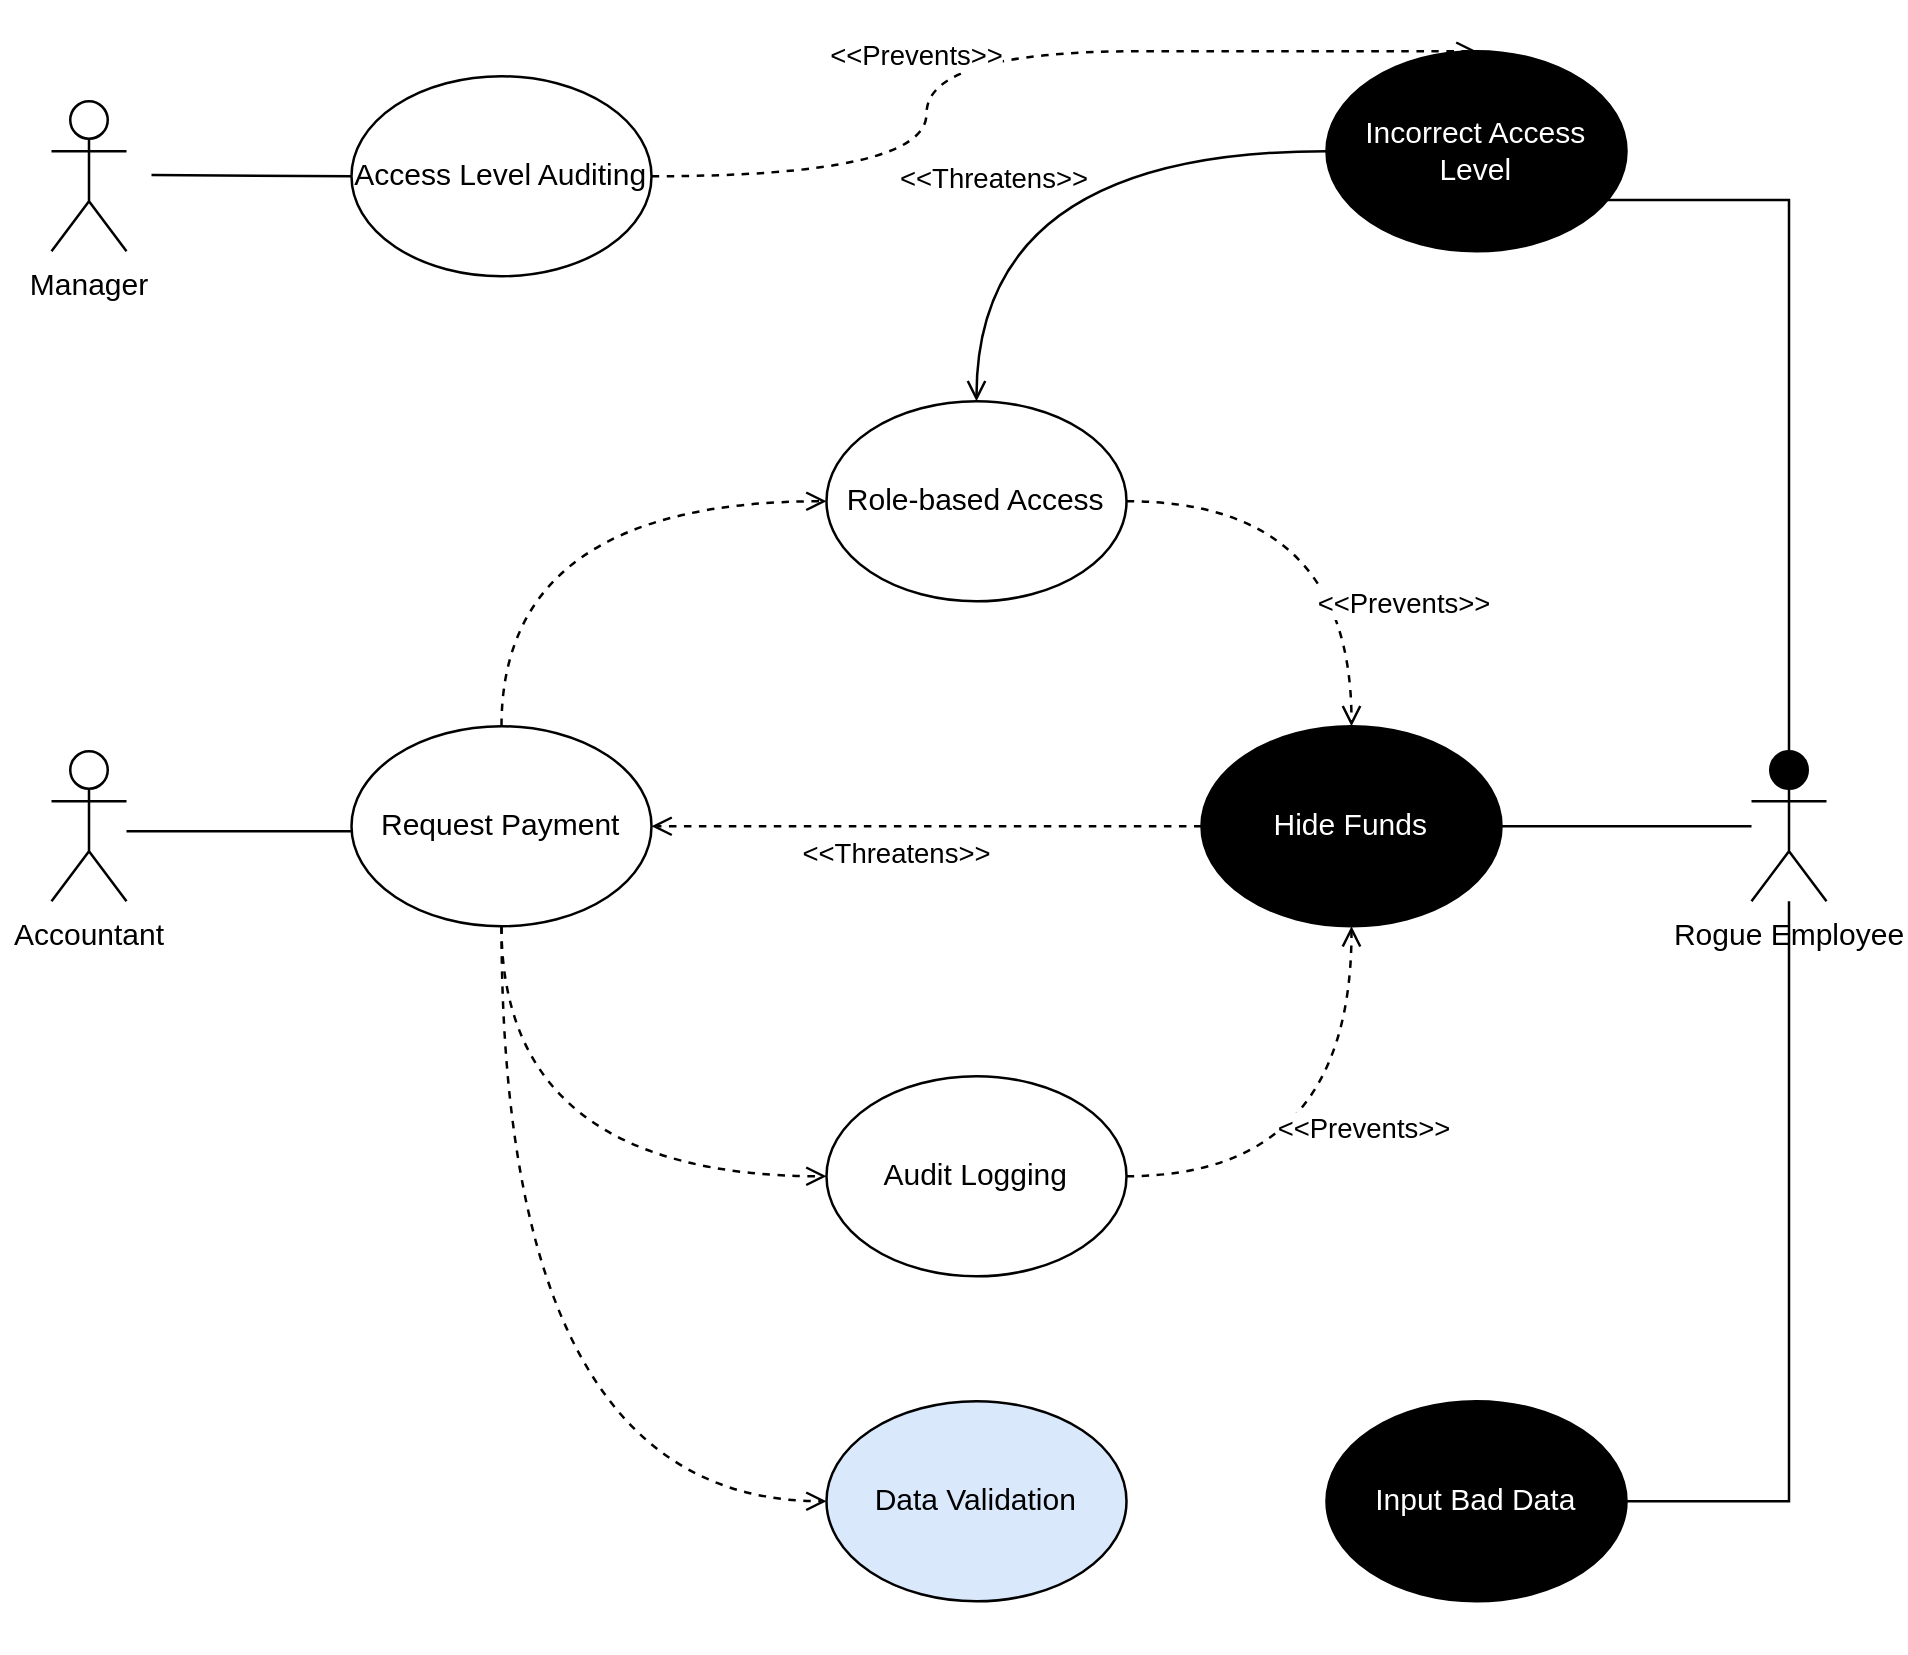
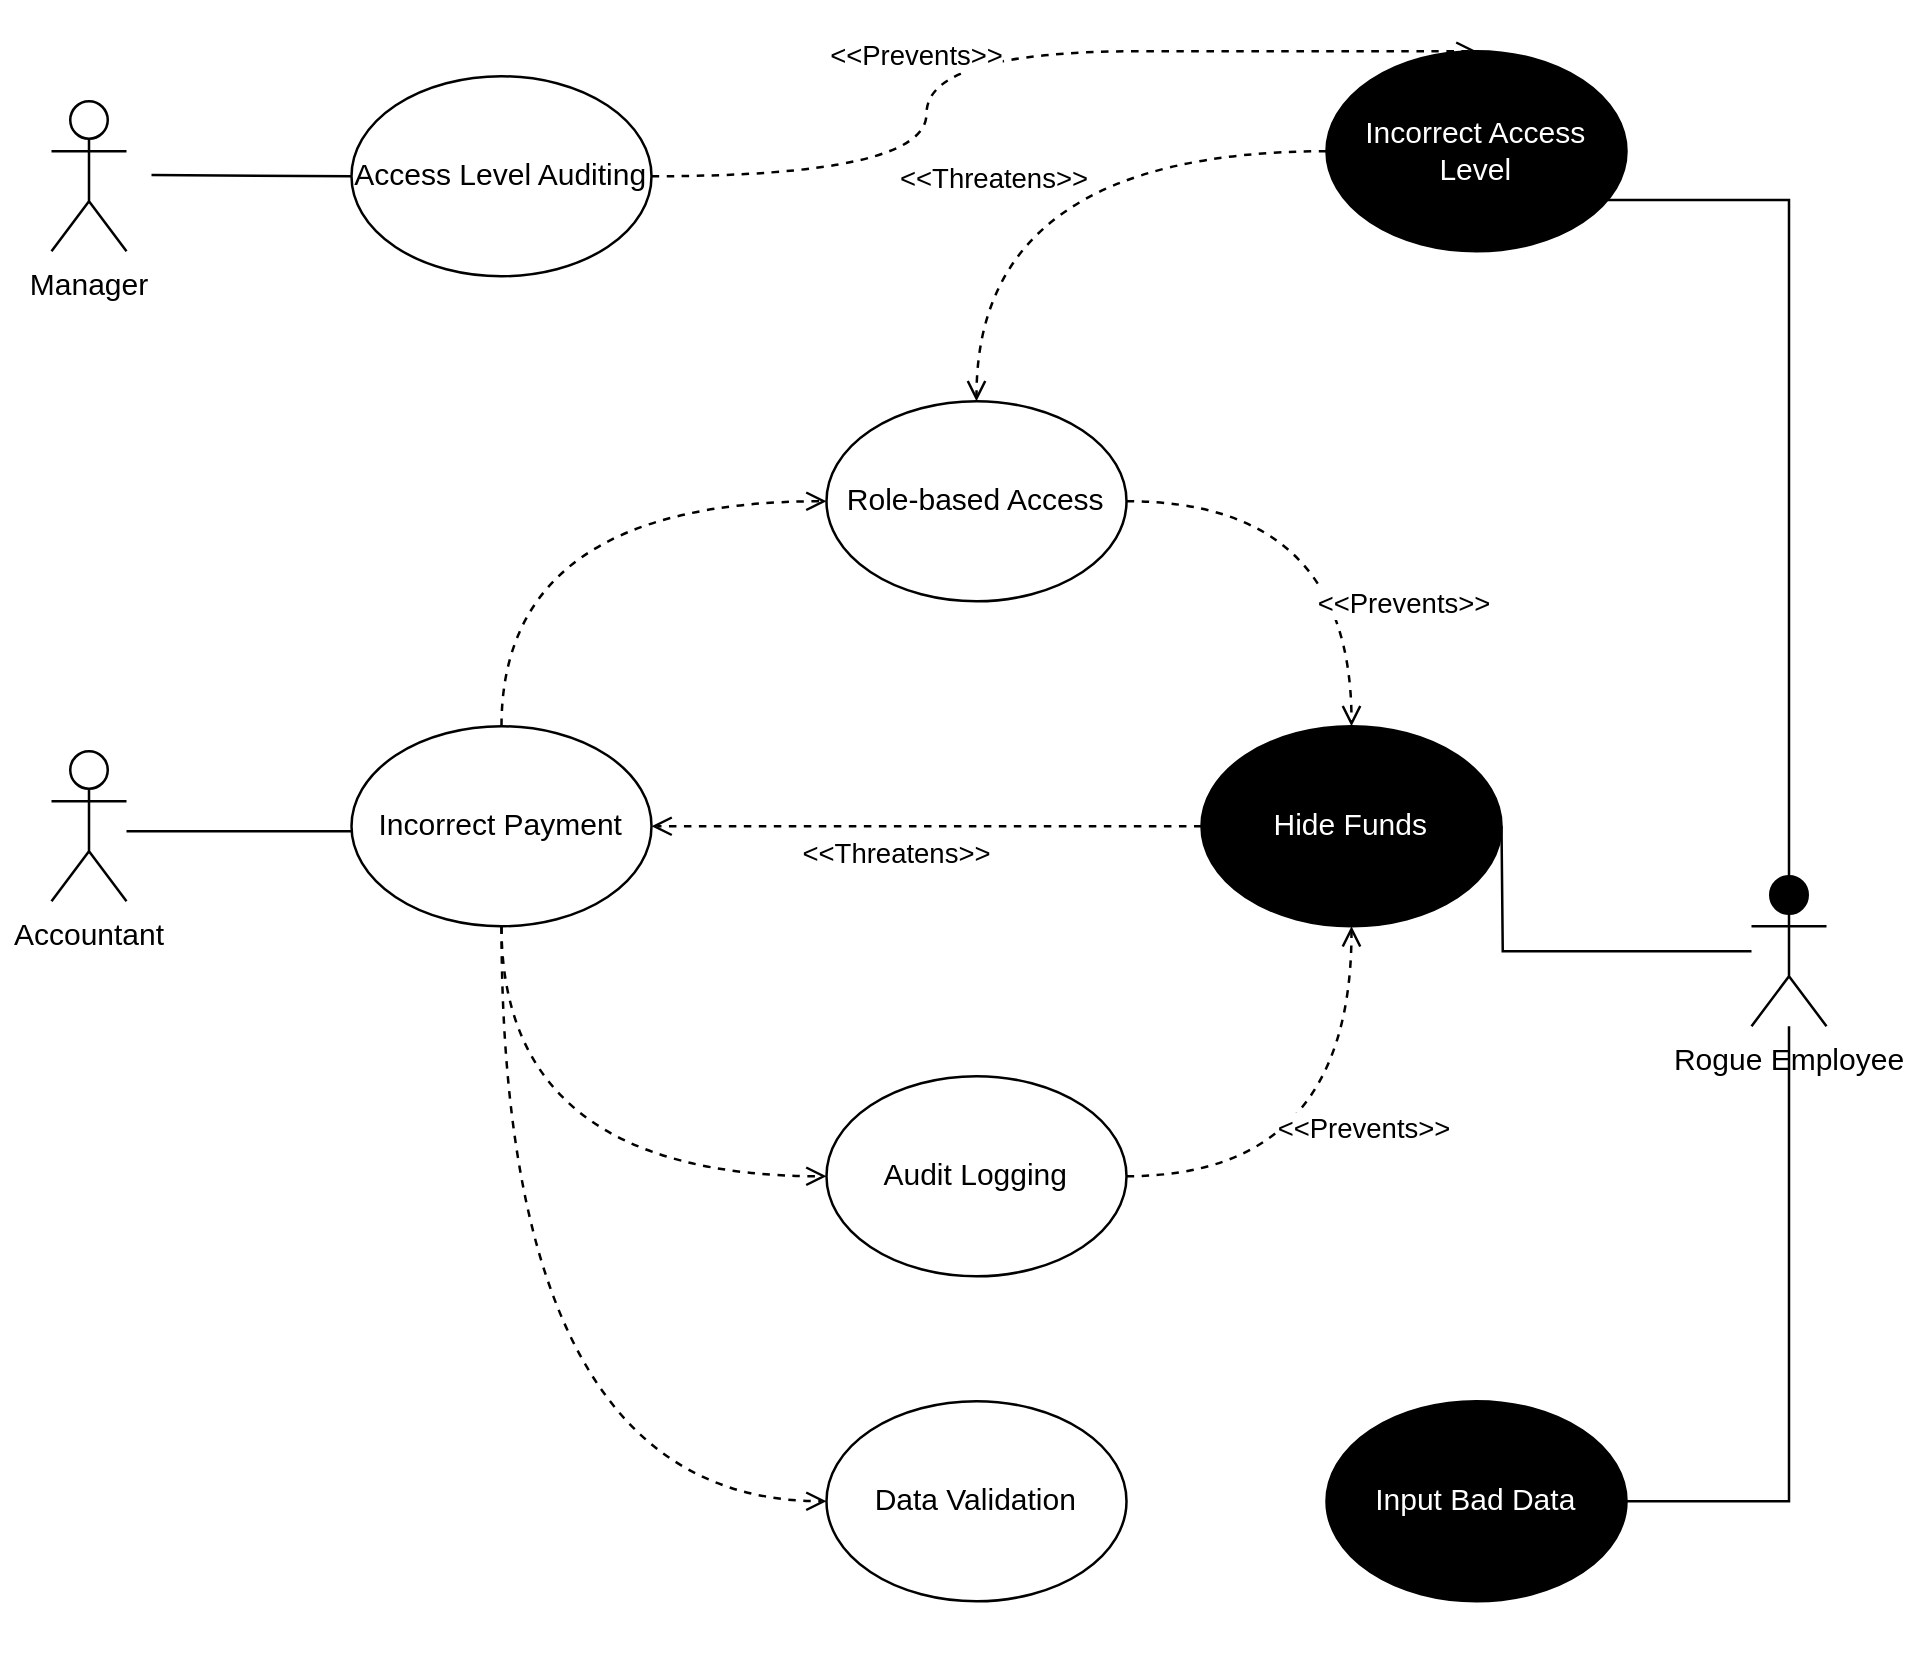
edge "Incorrect Access Level" -> "Role-based Access": style solid -> dashed
node "Request Payment": label "Request Payment" -> "Incorrect Payment"
node "Rogue Employee": moved (1789, 826) -> (1789, 951)
node "Data Validation": fillcolor #dae8fc -> #ffffff
